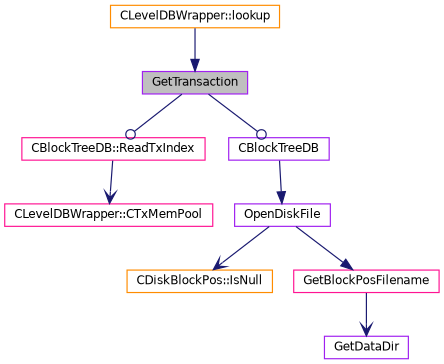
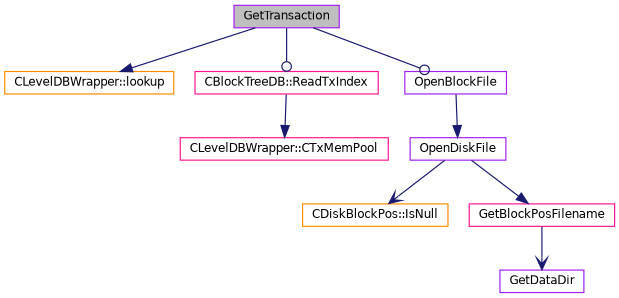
edge "CLevelDBWrapper::lookup" -> "GetTransaction": reversed
node "CBlockTreeDB": label "CBlockTreeDB" -> "OpenBlockFile"
edge "CBlockTreeDB::ReadTxIndex" -> "CLevelDBWrapper::CTxMemPool": arrowhead vee -> normal
